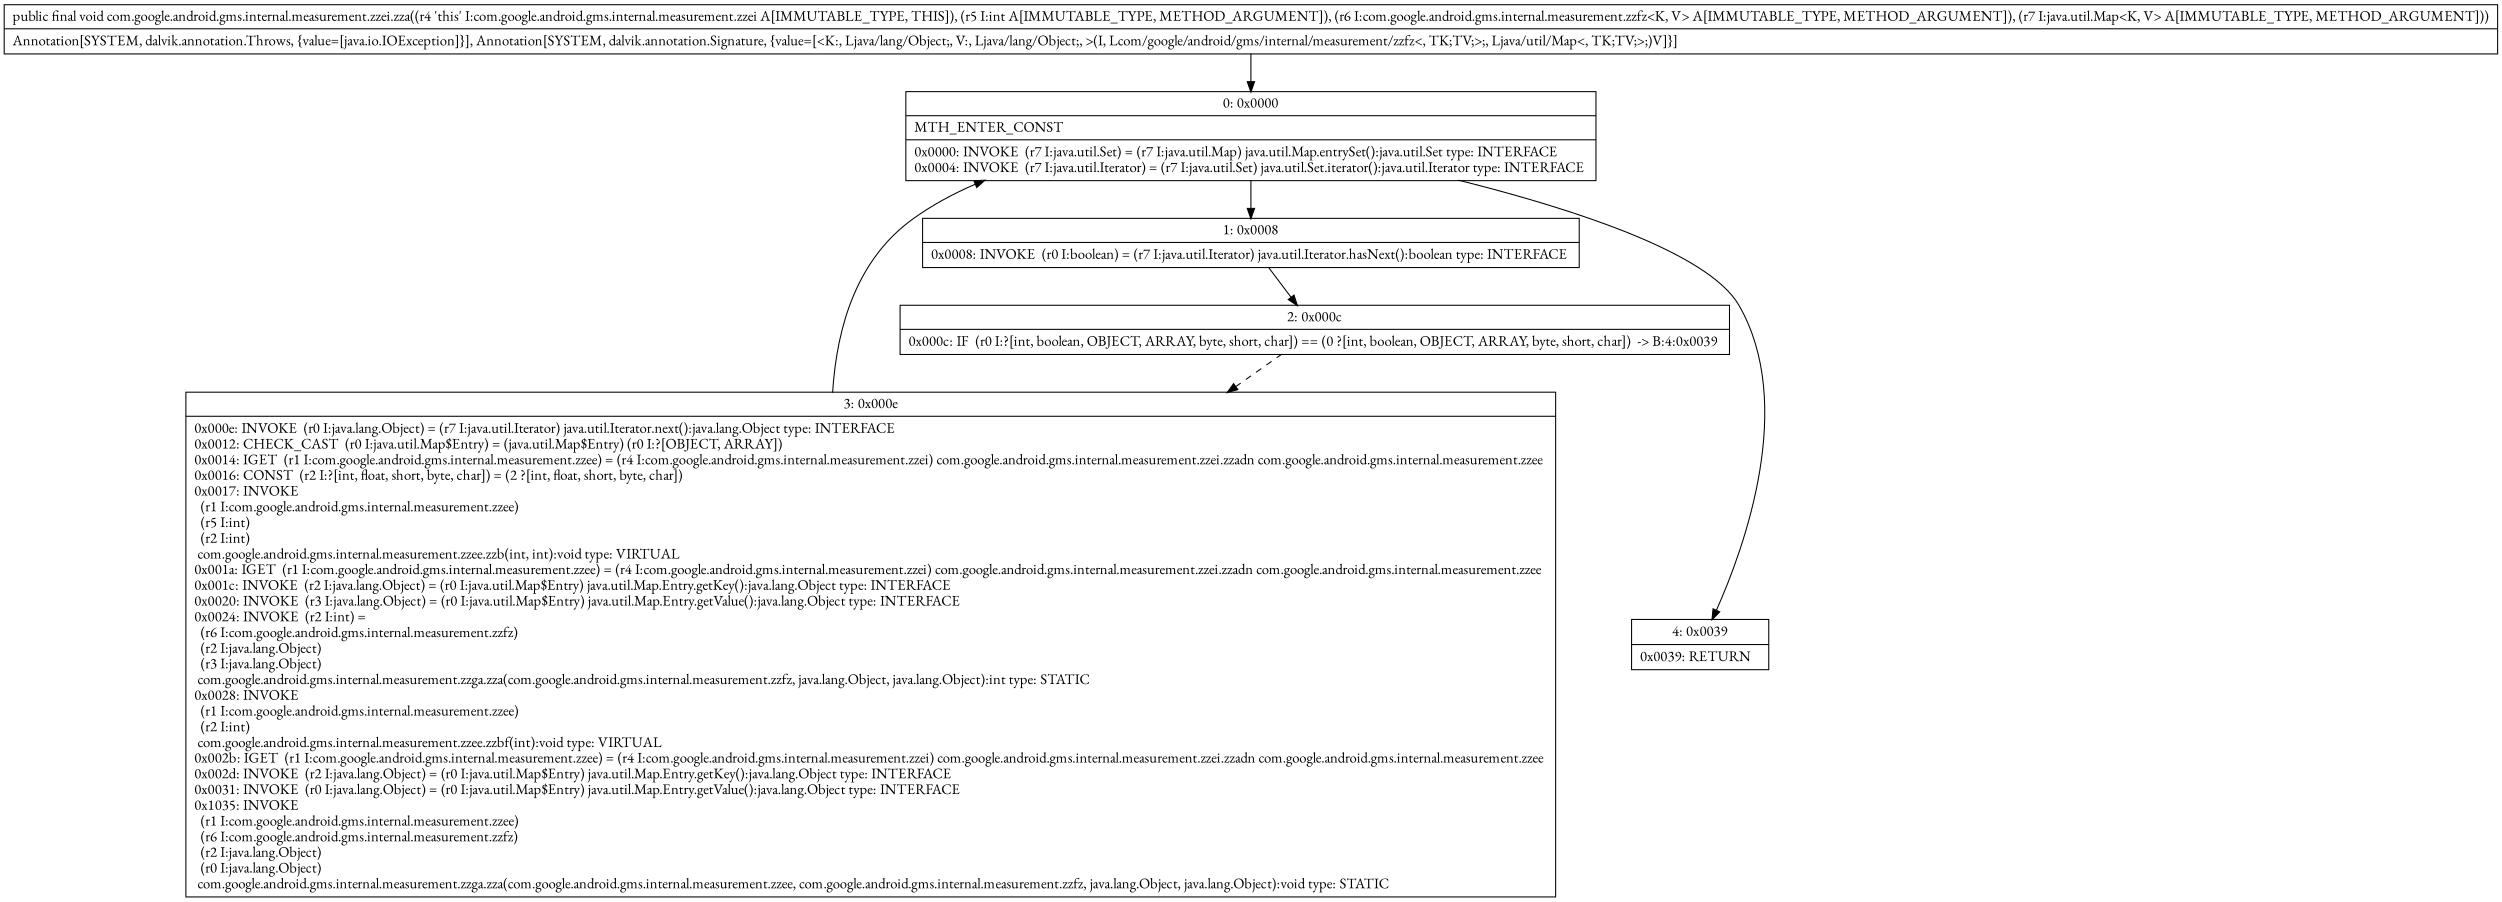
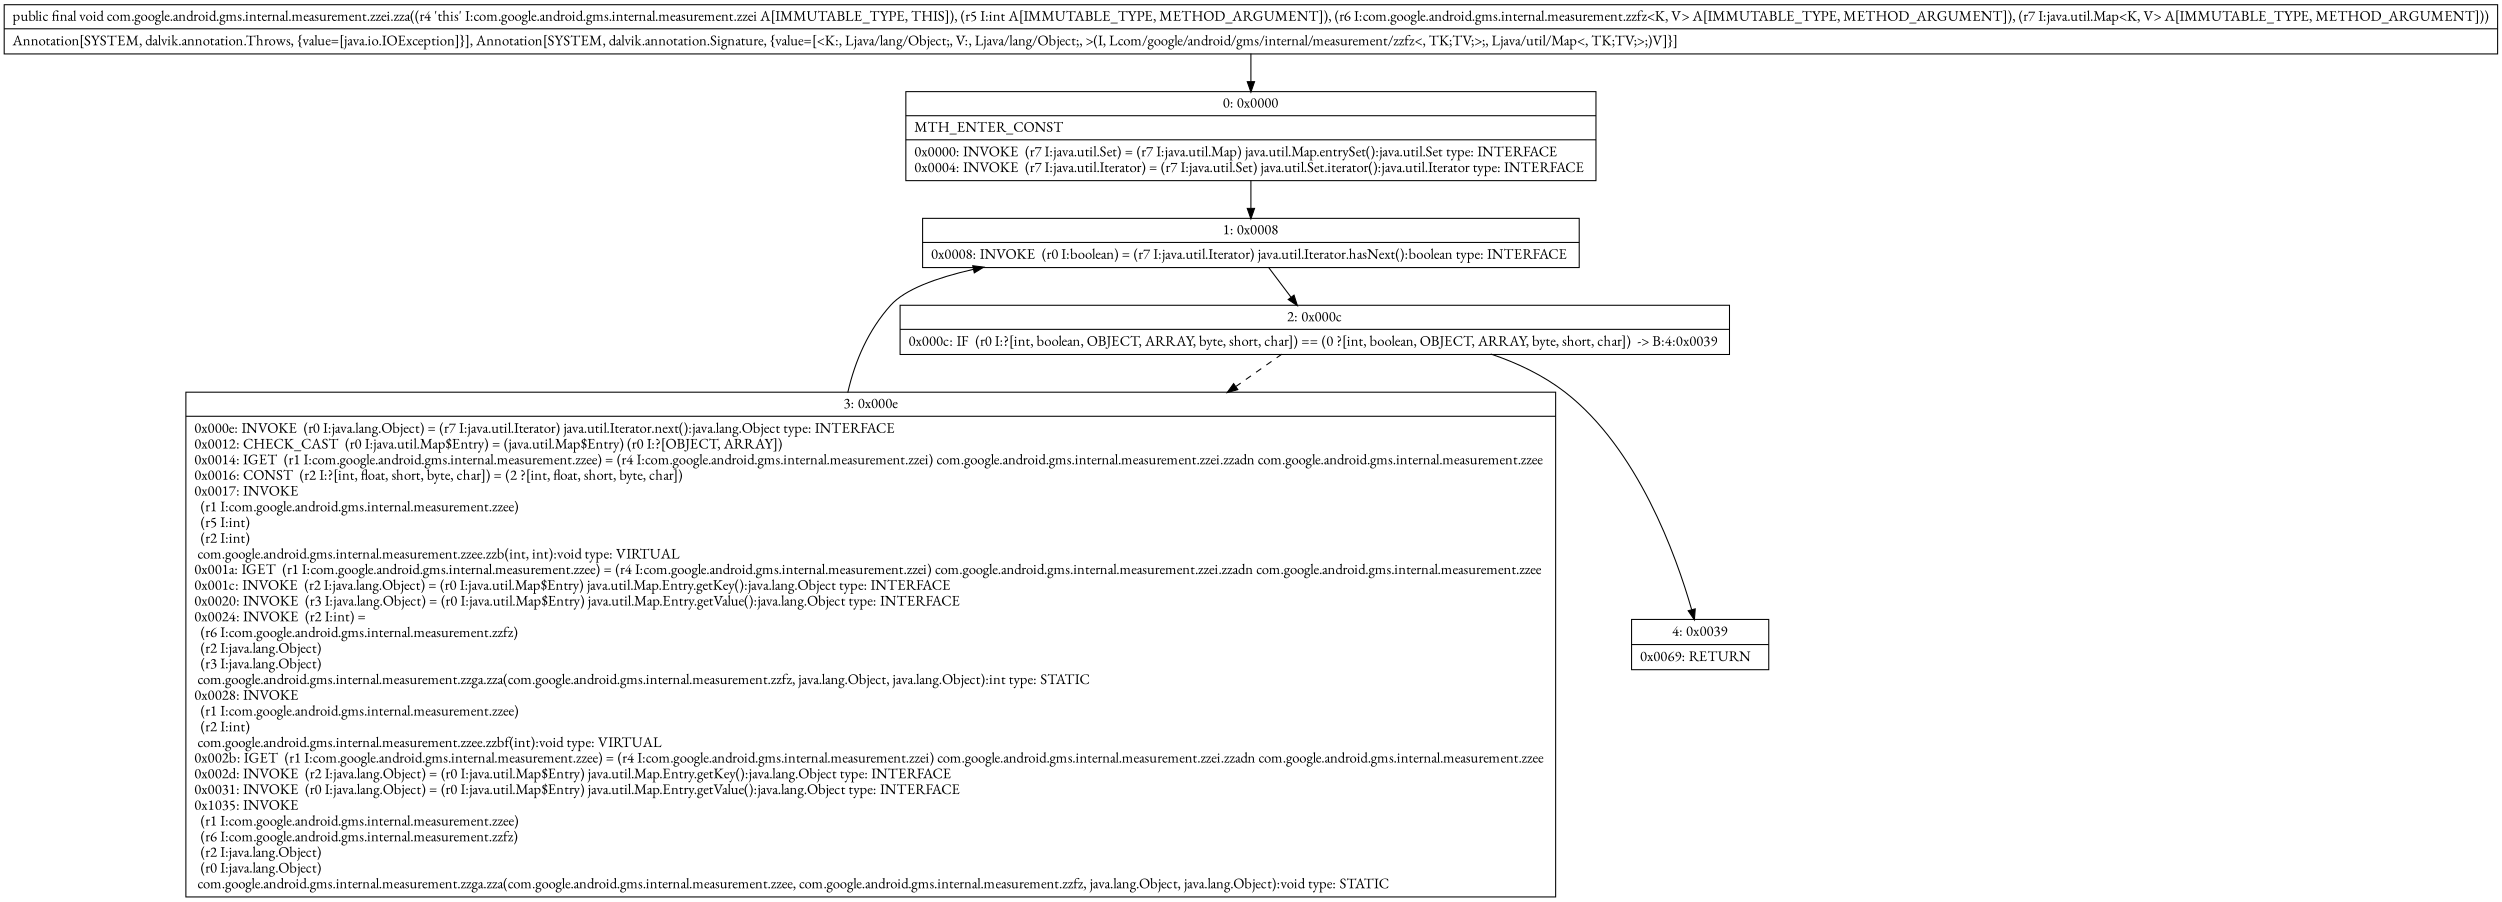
edge "3: 0x000e" -> "0: 0x0000": now "3: 0x000e" -> "1: 0x0008"
edge "0: 0x0000" -> "4: 0x0039": now "2: 0x000c" -> "4: 0x0039"
node "4: 0x0039": text "0x0039: RETURN" -> "0x0069: RETURN"
